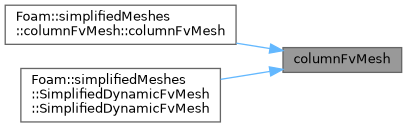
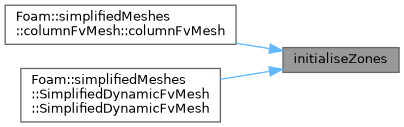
node "columnFvMesh": label "columnFvMesh" -> "initialiseZones"
